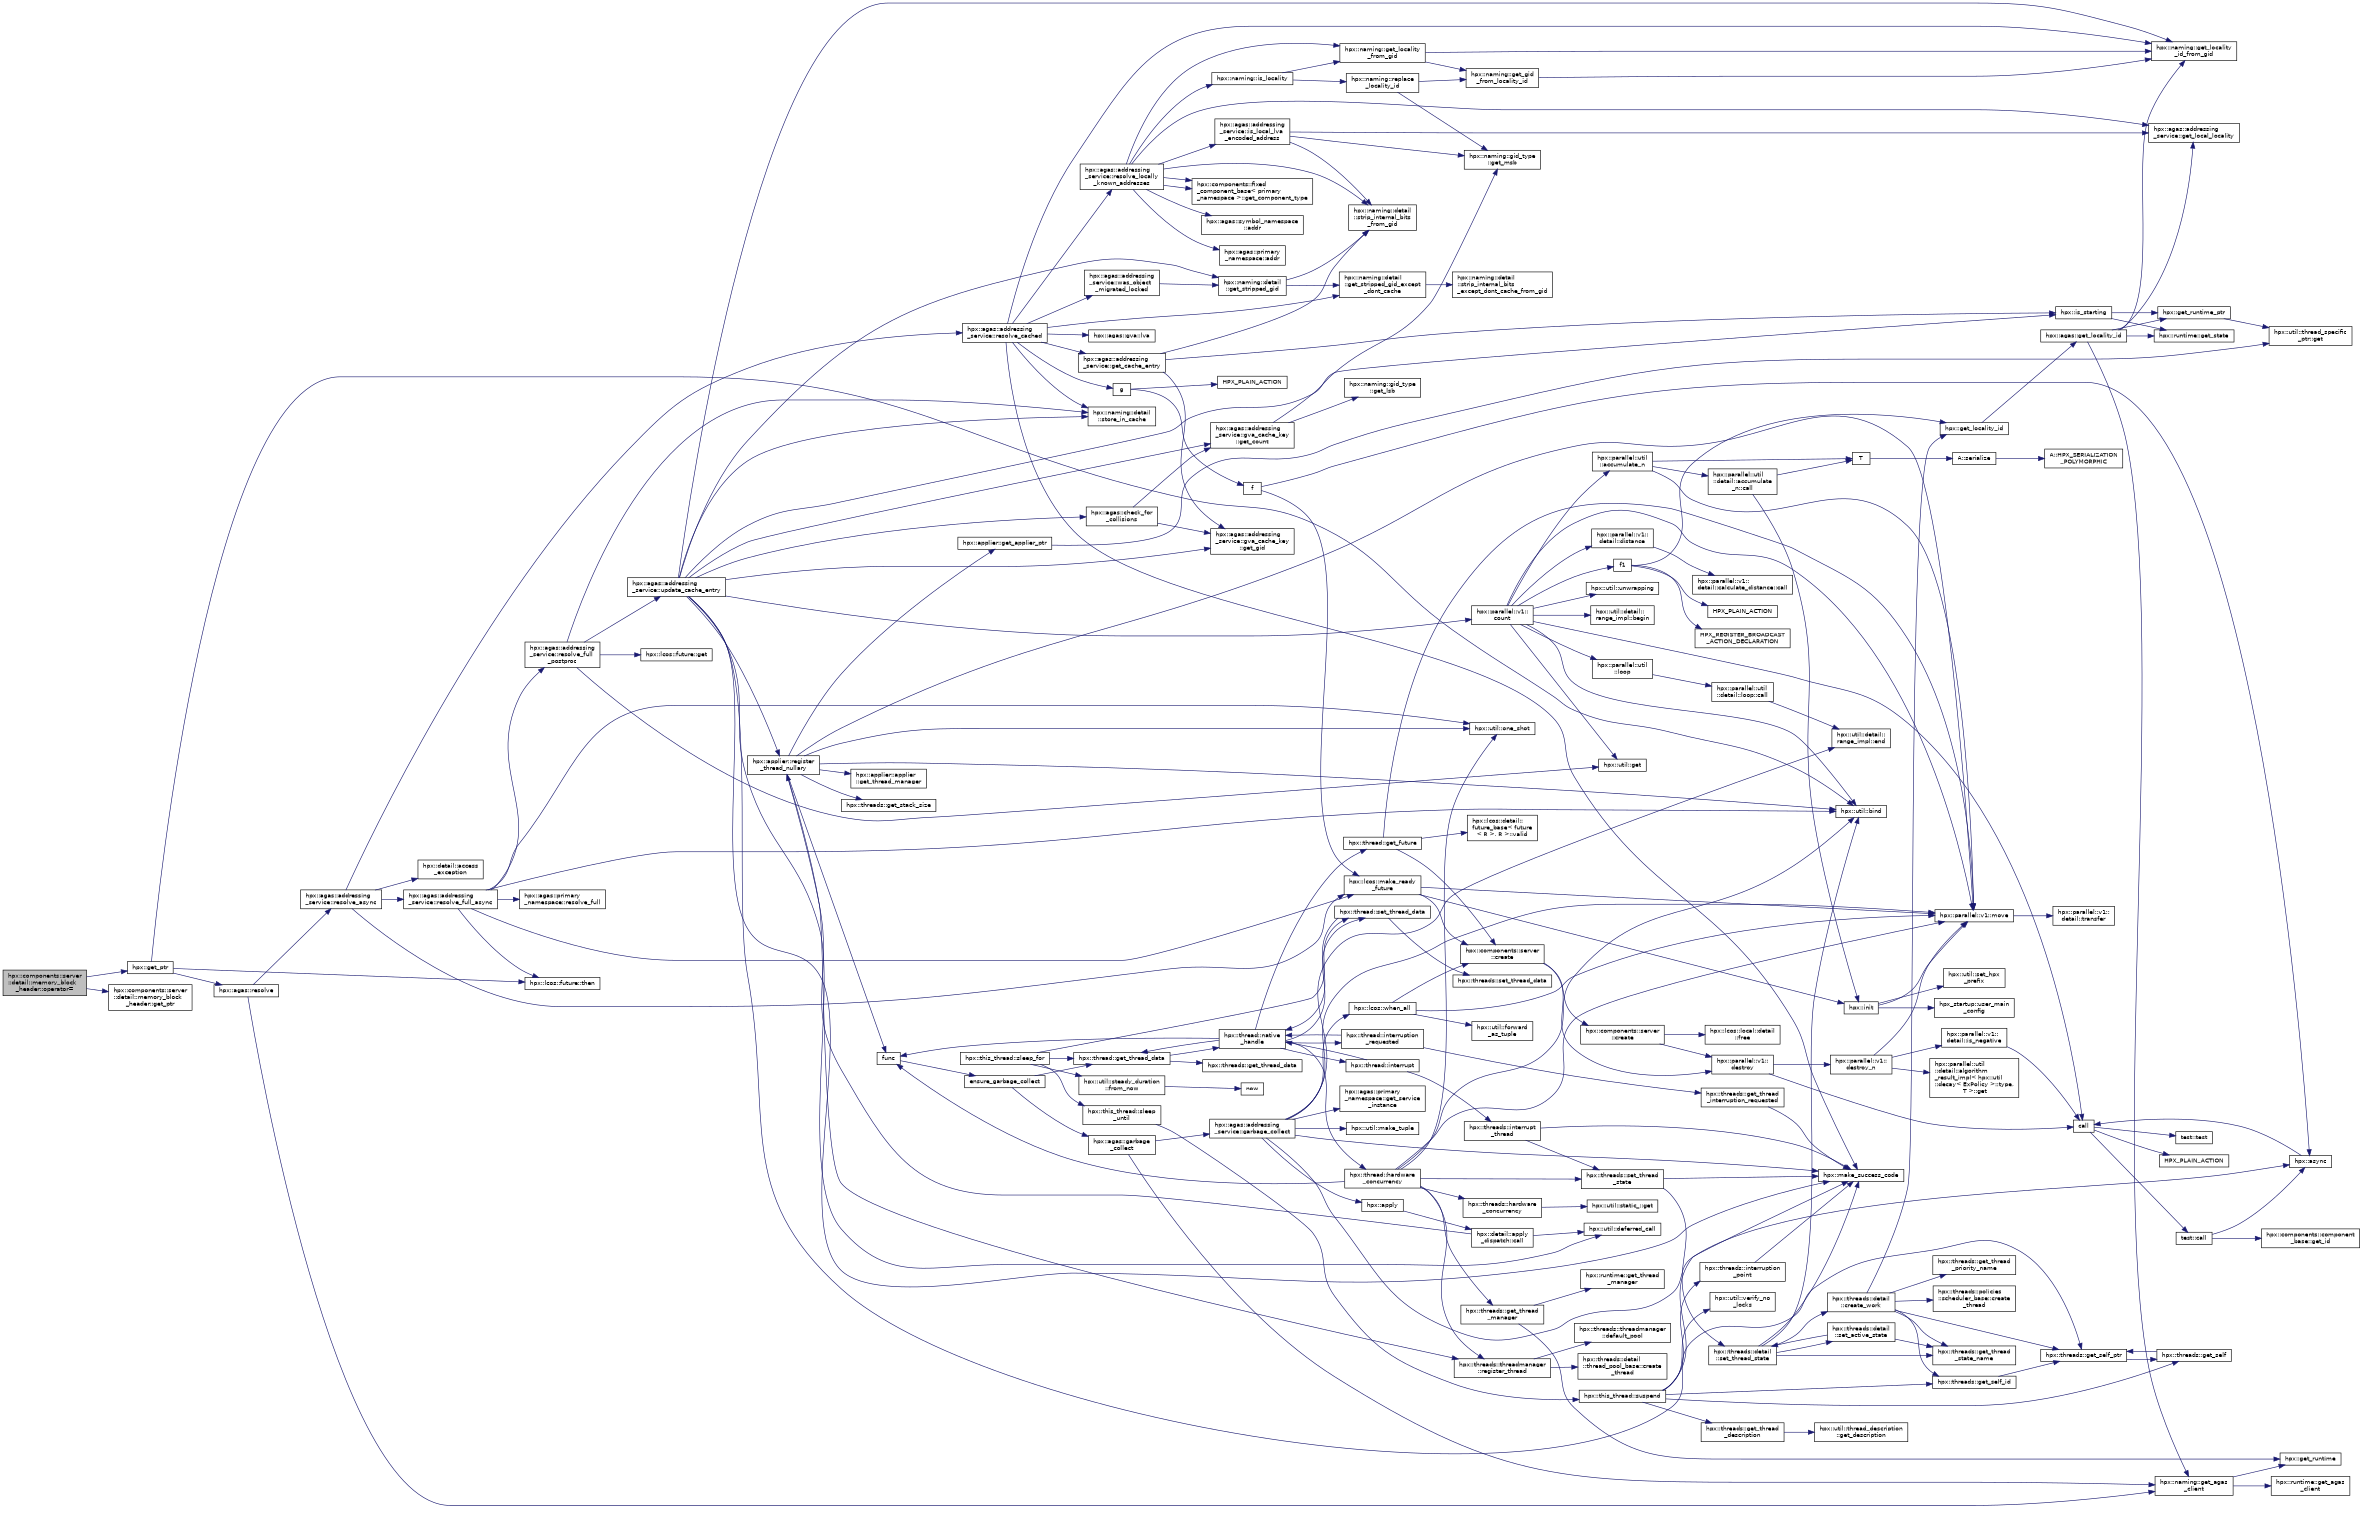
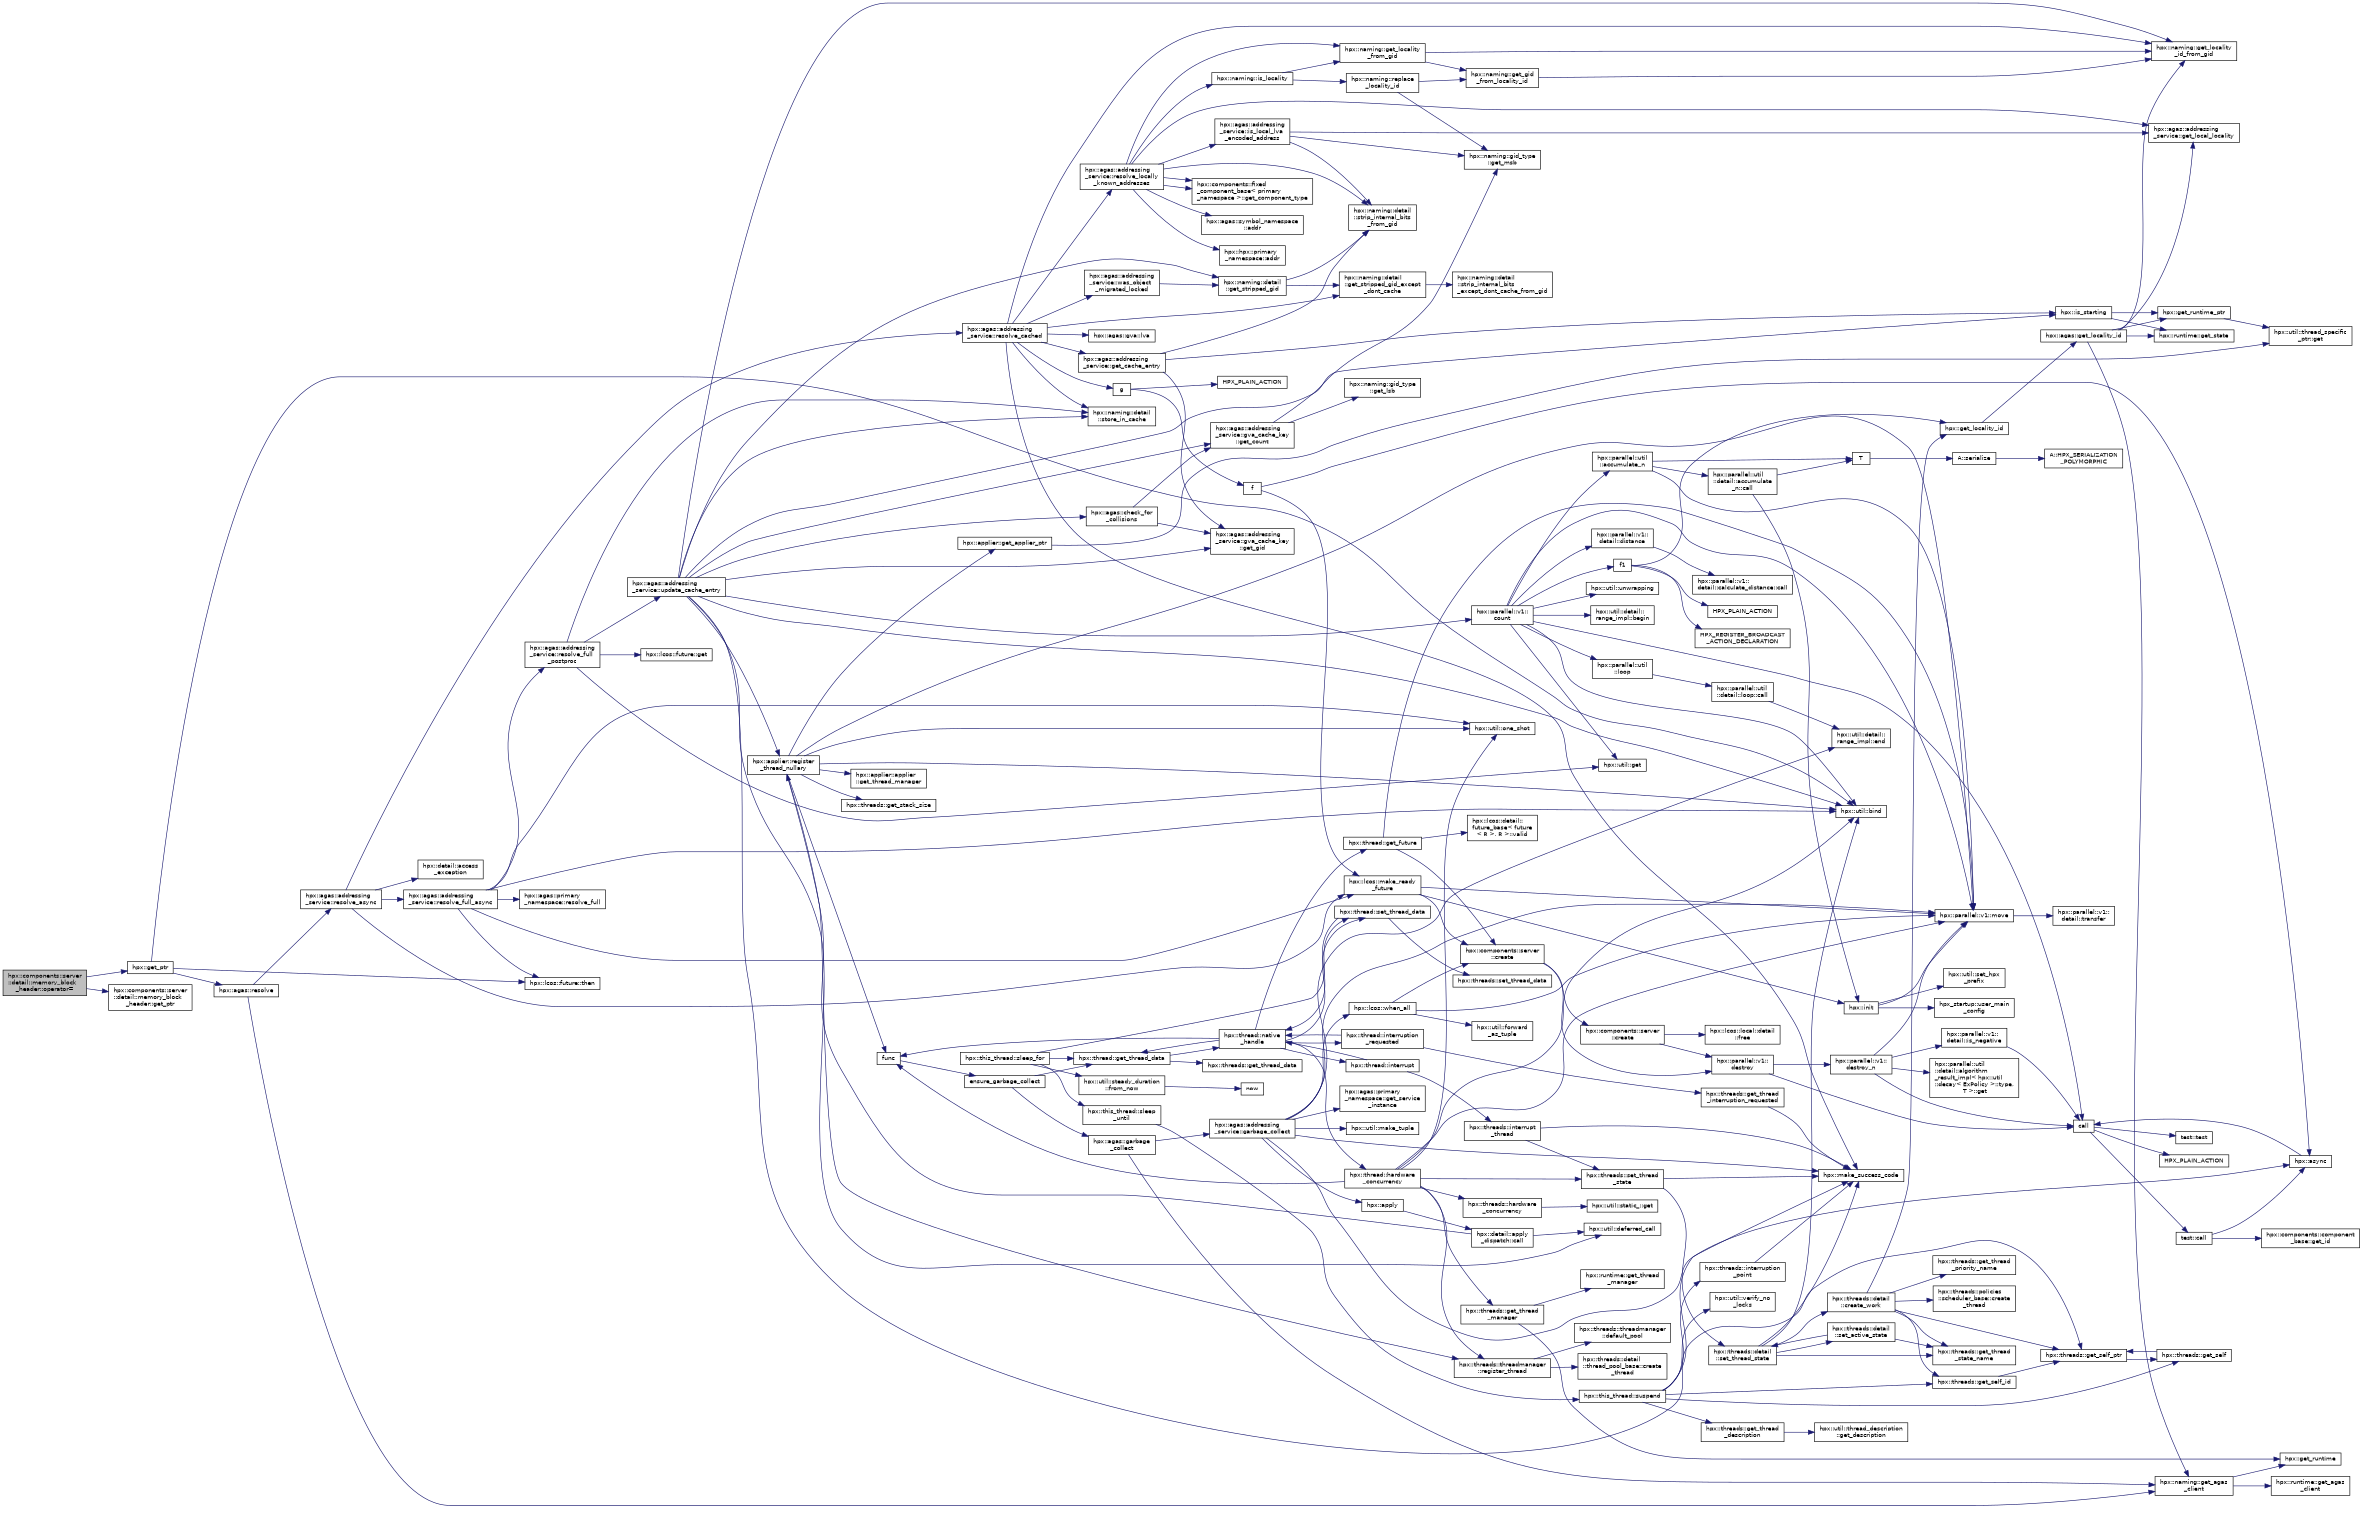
node "hpx::agas::primary _namespace::addr": label "hpx::agas::primary _namespace::addr" -> "hpx::hpx::primary _namespace::addr"
edge "hpx::parallel::v1:: destroy_n" -> "call": added
edge "hpx::agas::addressing _service::update_cache_entry" -> "hpx::make_success_code": now "hpx::agas::addressing _service::update_cache_entry" -> "hpx::util::bind"
